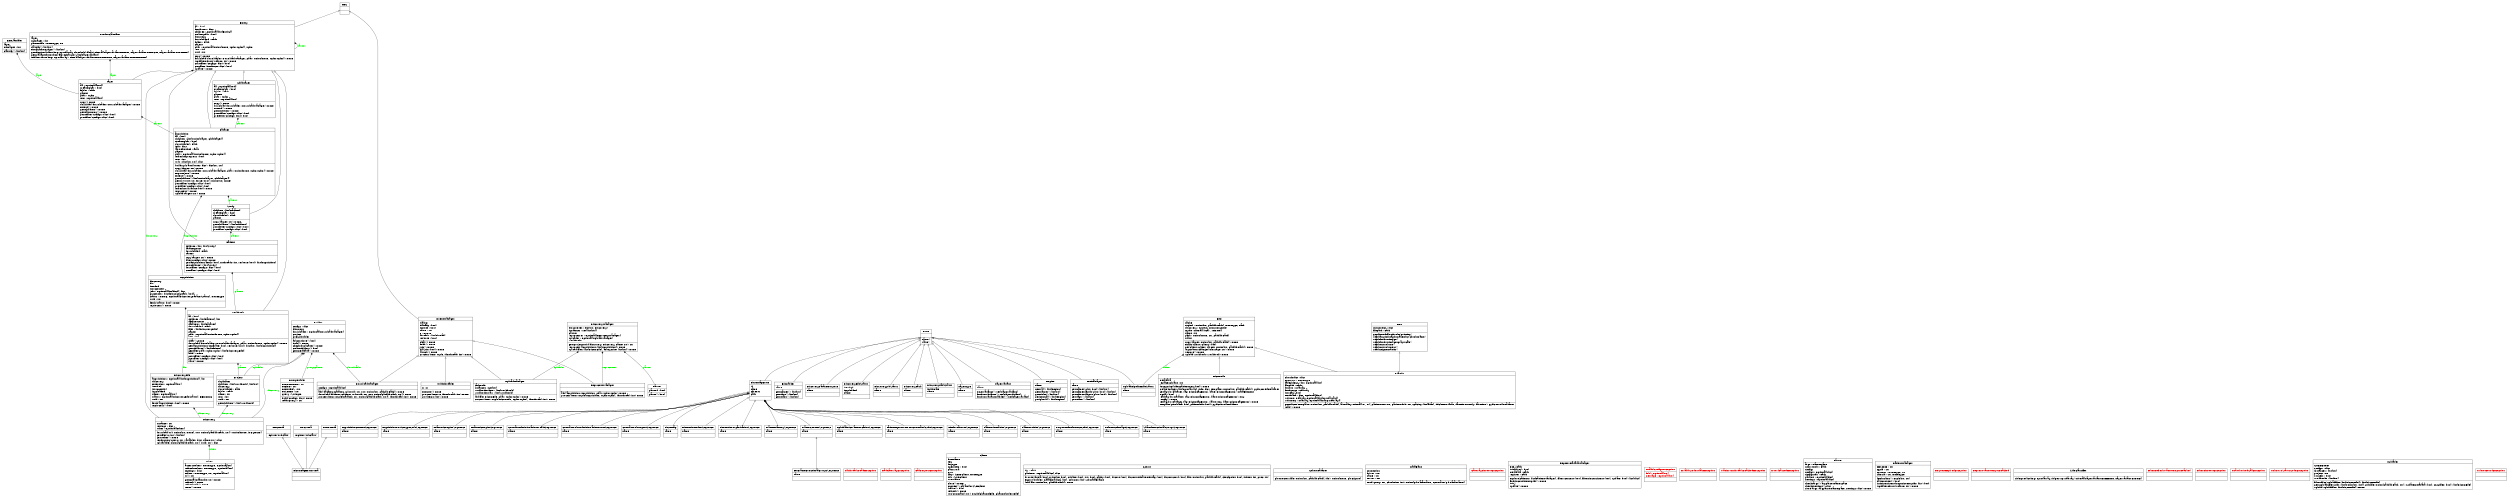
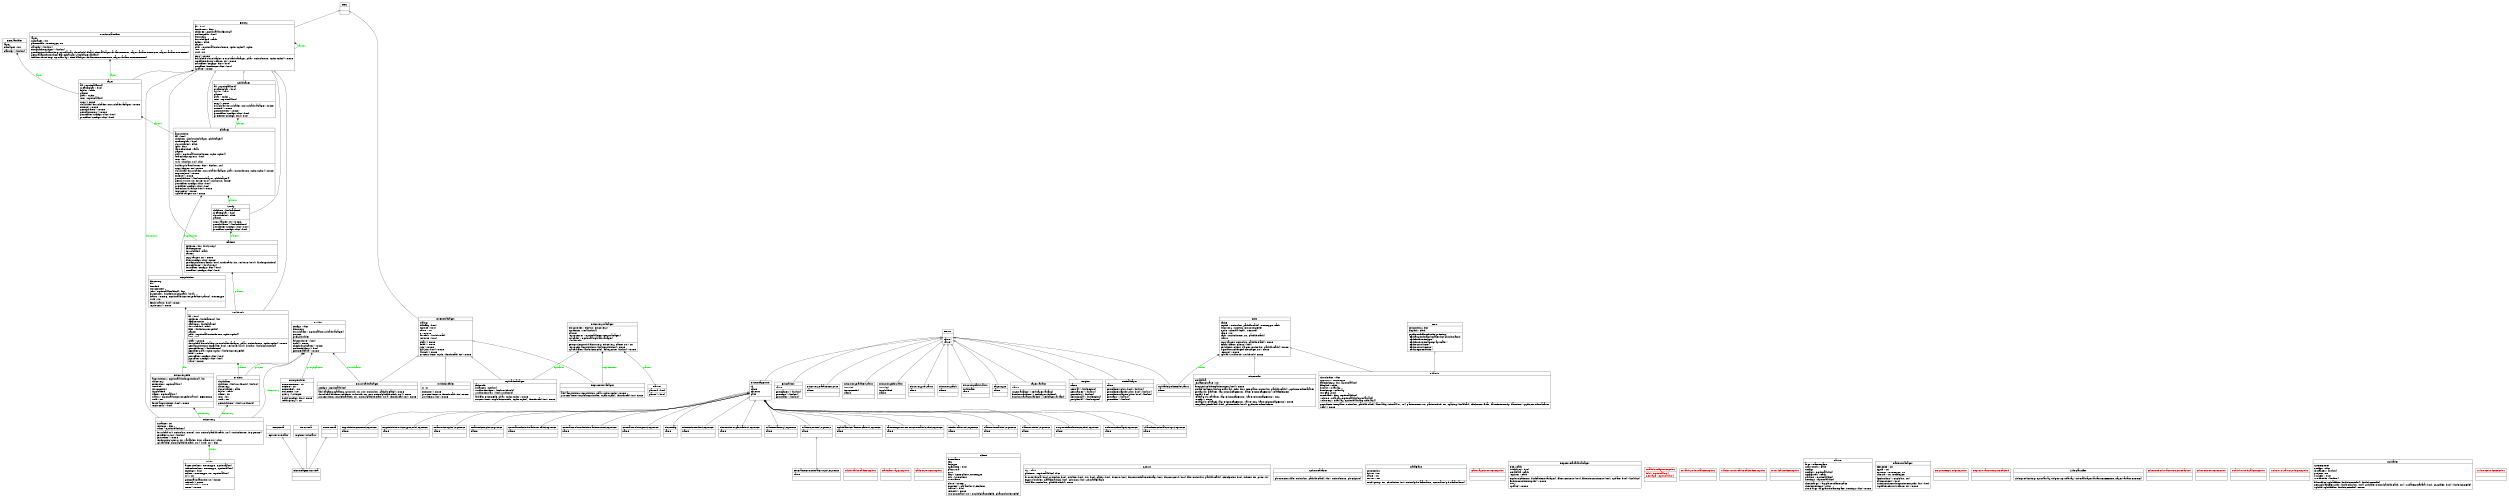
edge "Project" -> "Builder": label "uploader" -> "project"
node "DiscoveryDatasetStatus": added
